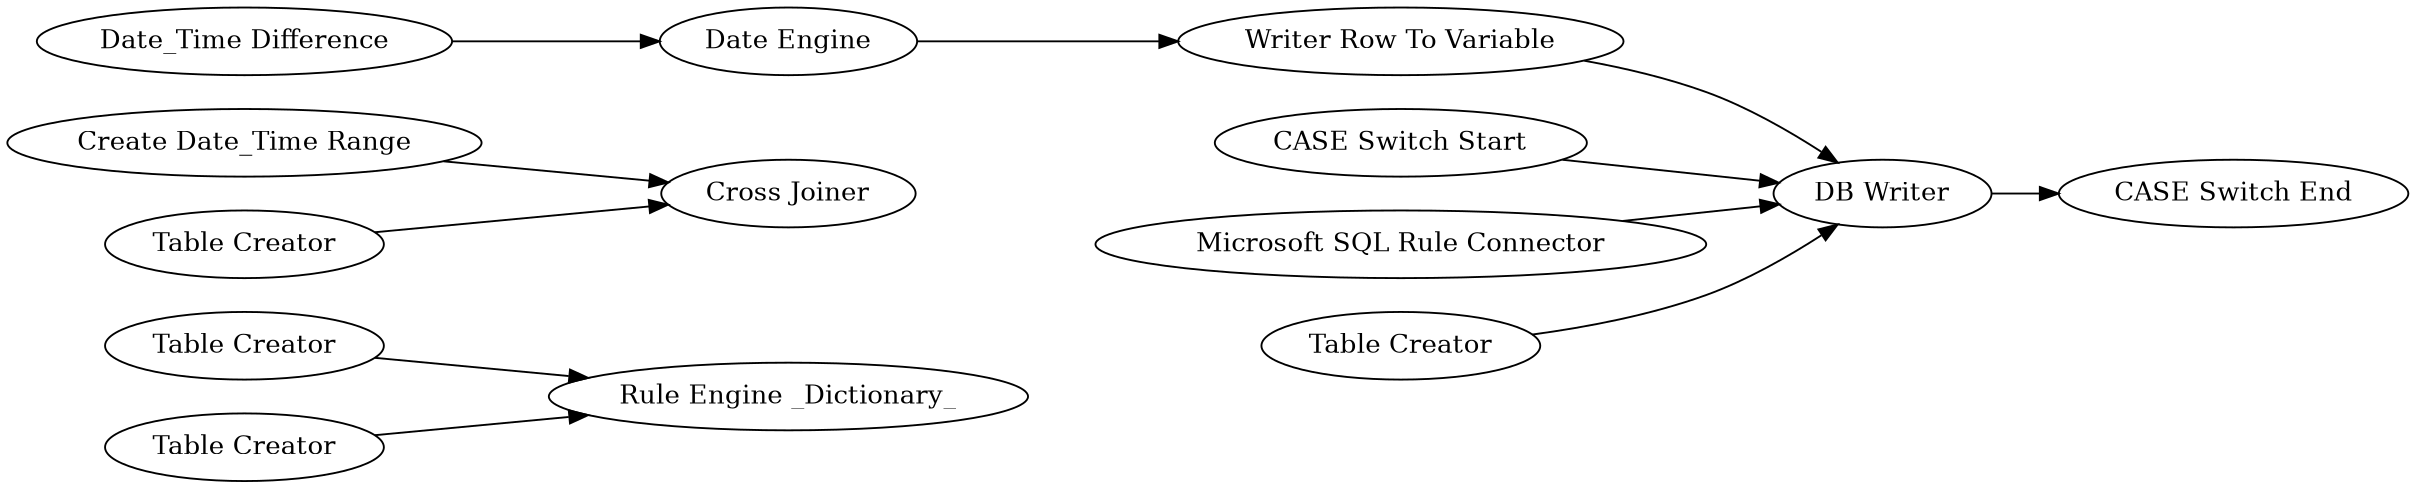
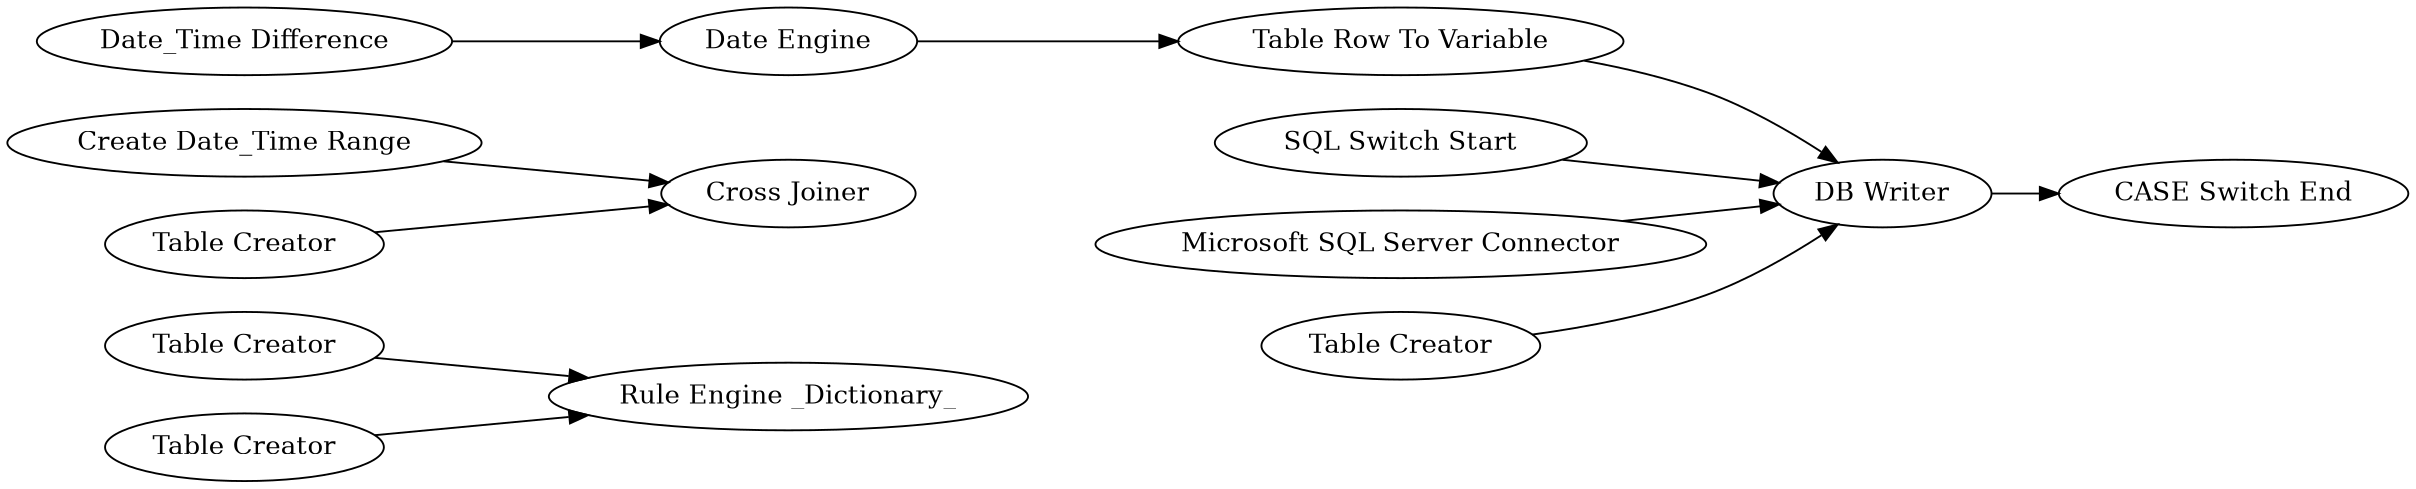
node "Writer Row To Variable": label "Writer Row To Variable" -> "Table Row To Variable"
node "CASE Switch Start": label "CASE Switch Start" -> "SQL Switch Start"
node "Microsoft SQL Rule Connector": label "Microsoft SQL Rule Connector" -> "Microsoft SQL Server Connector"
